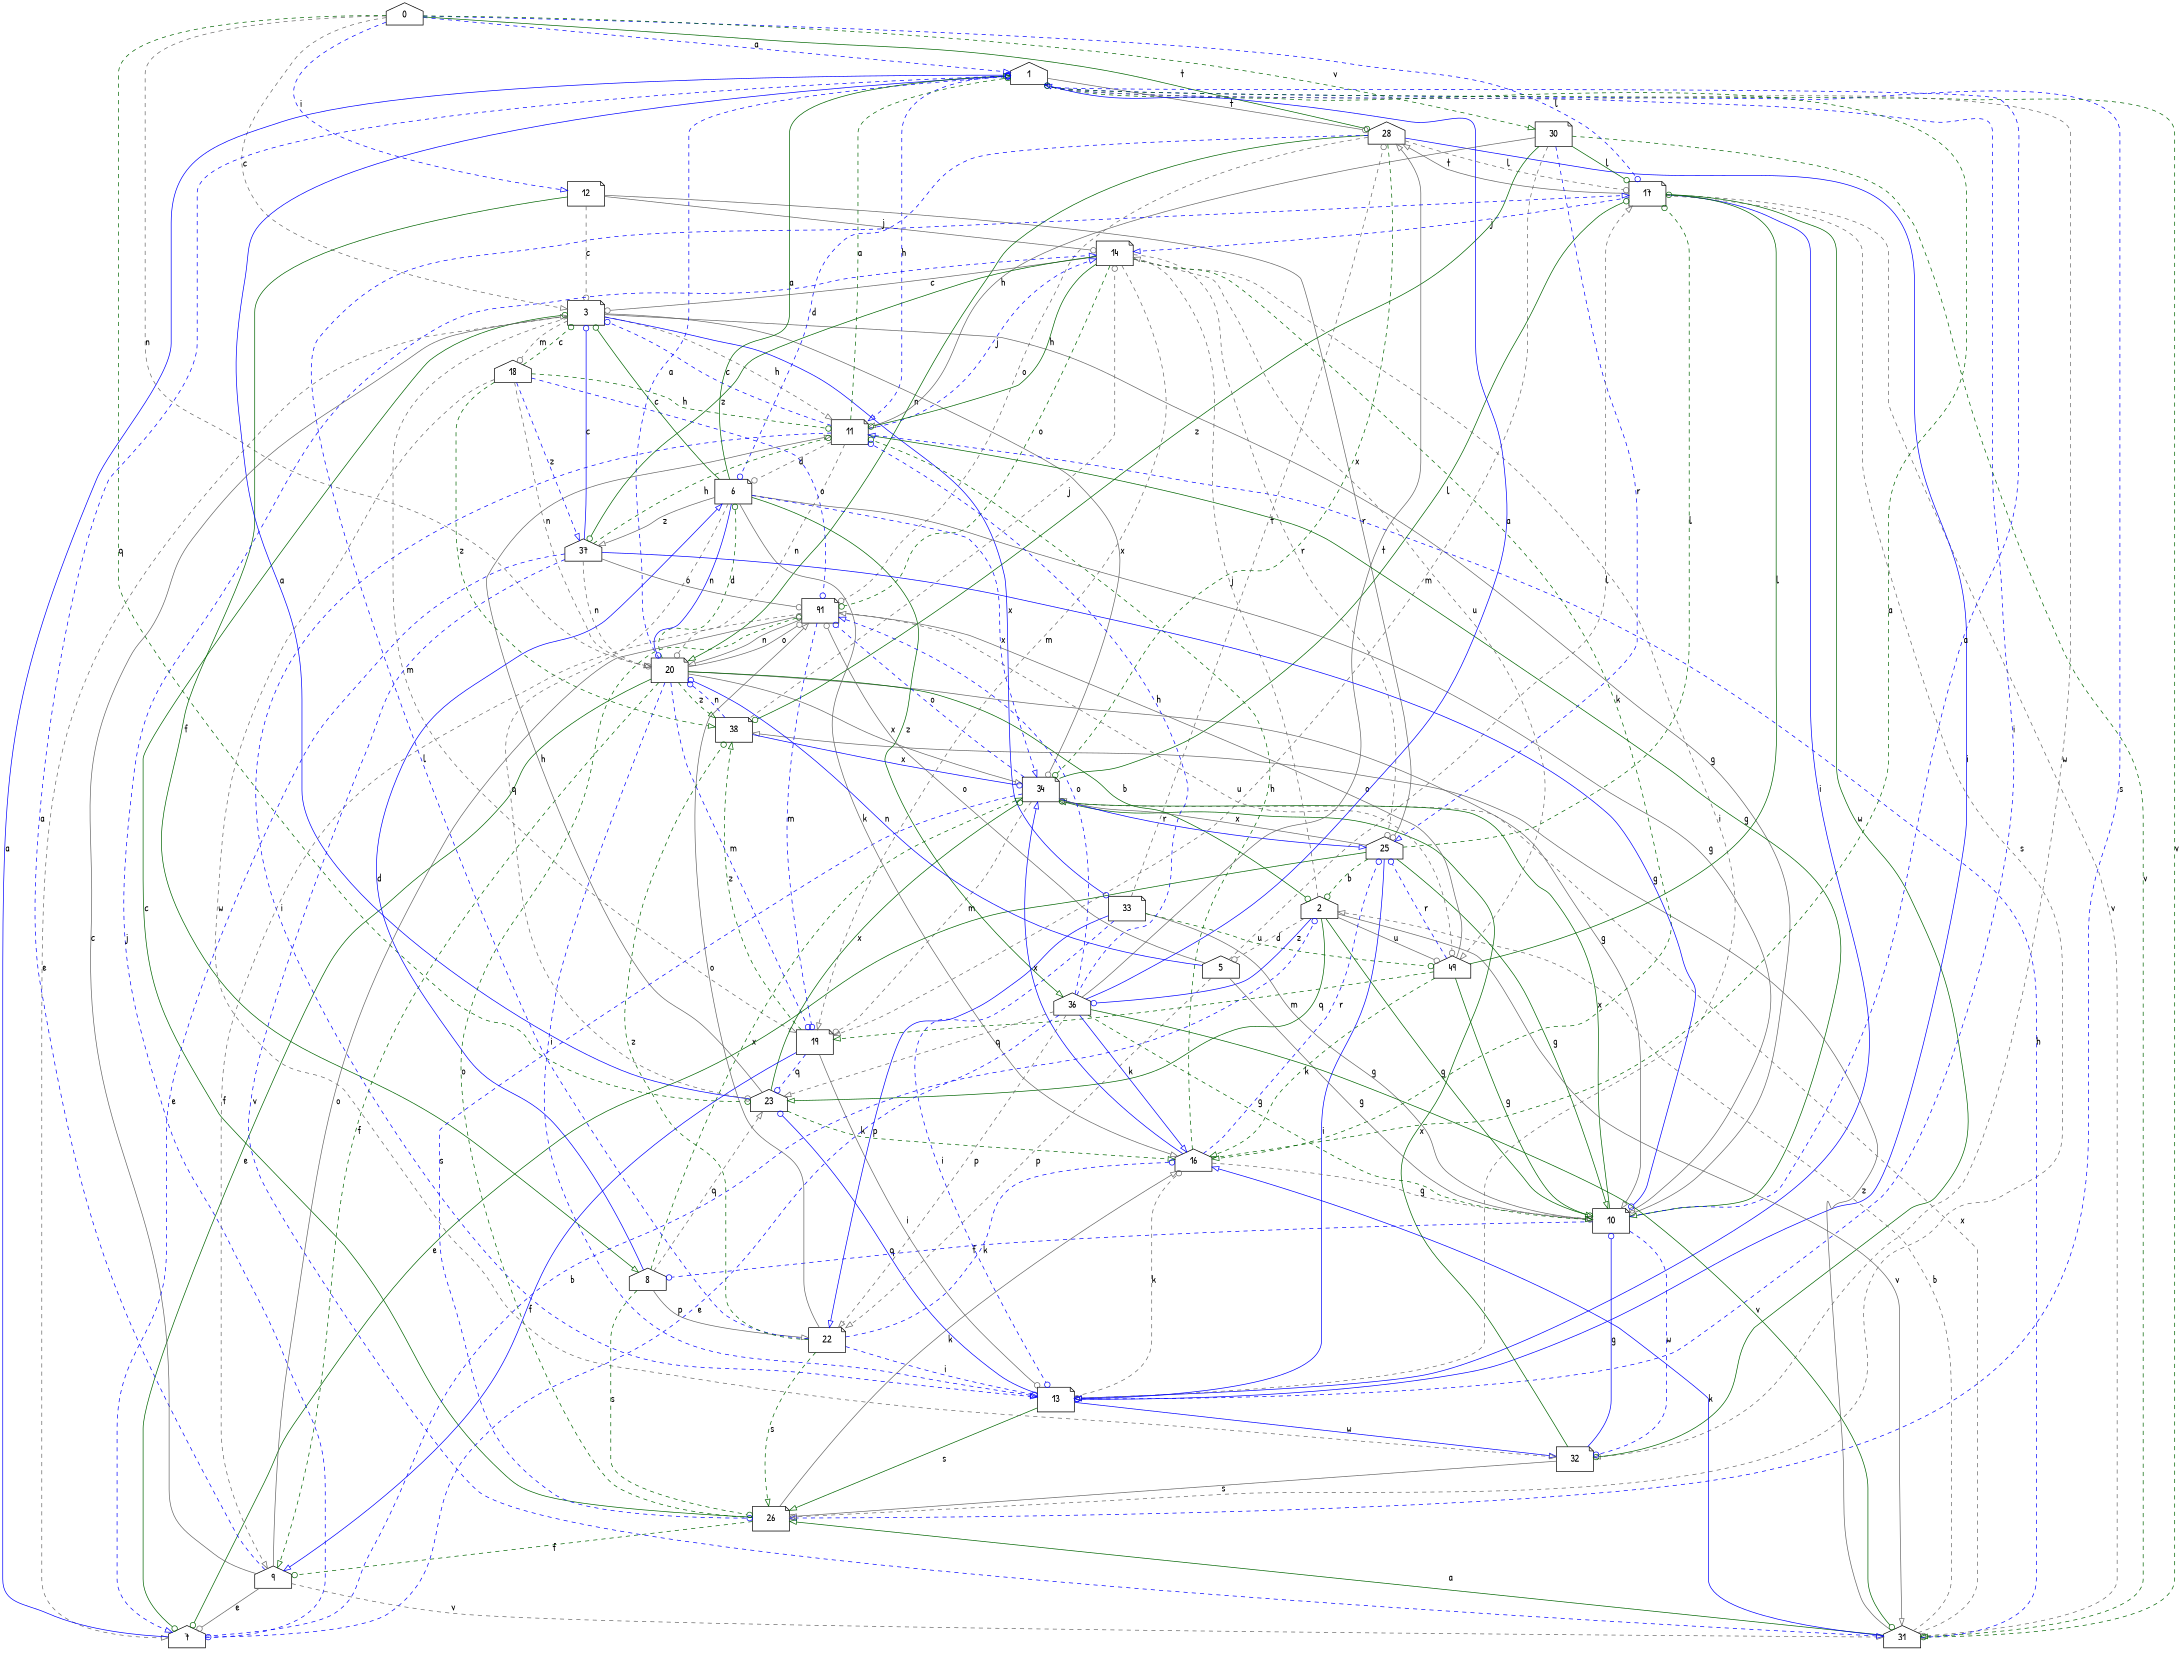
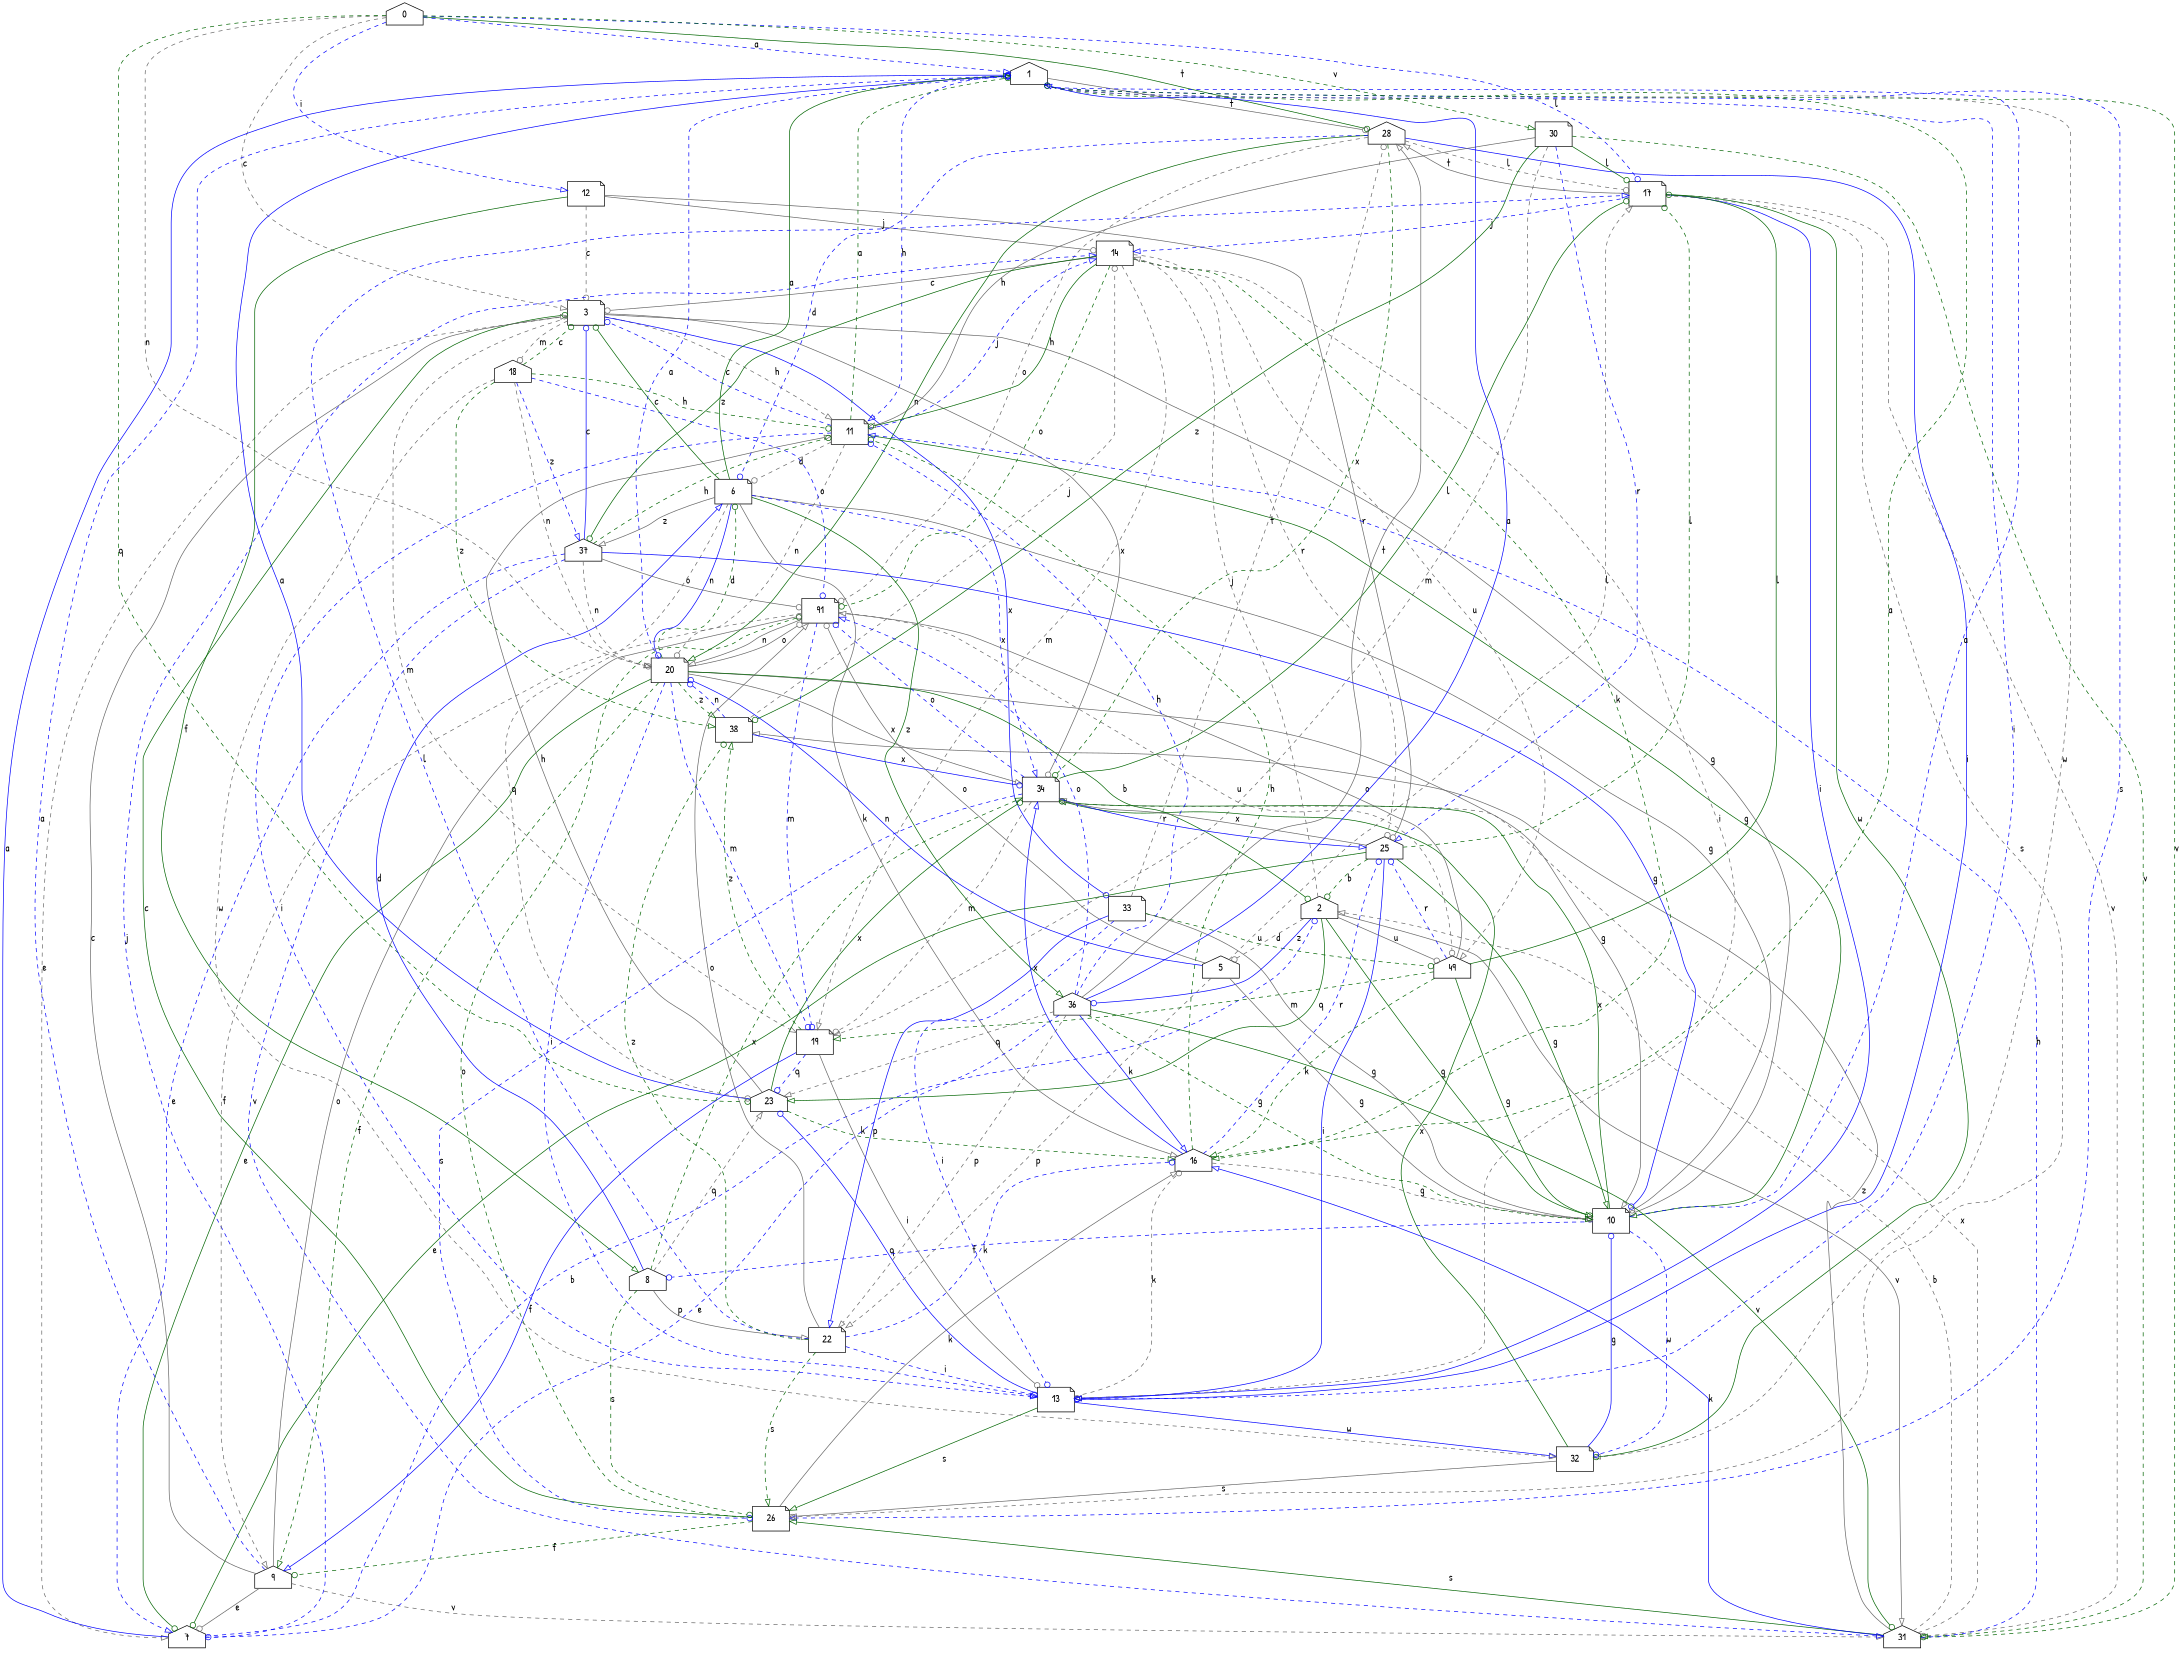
edge "31" -> "26": label "a" -> "s"
